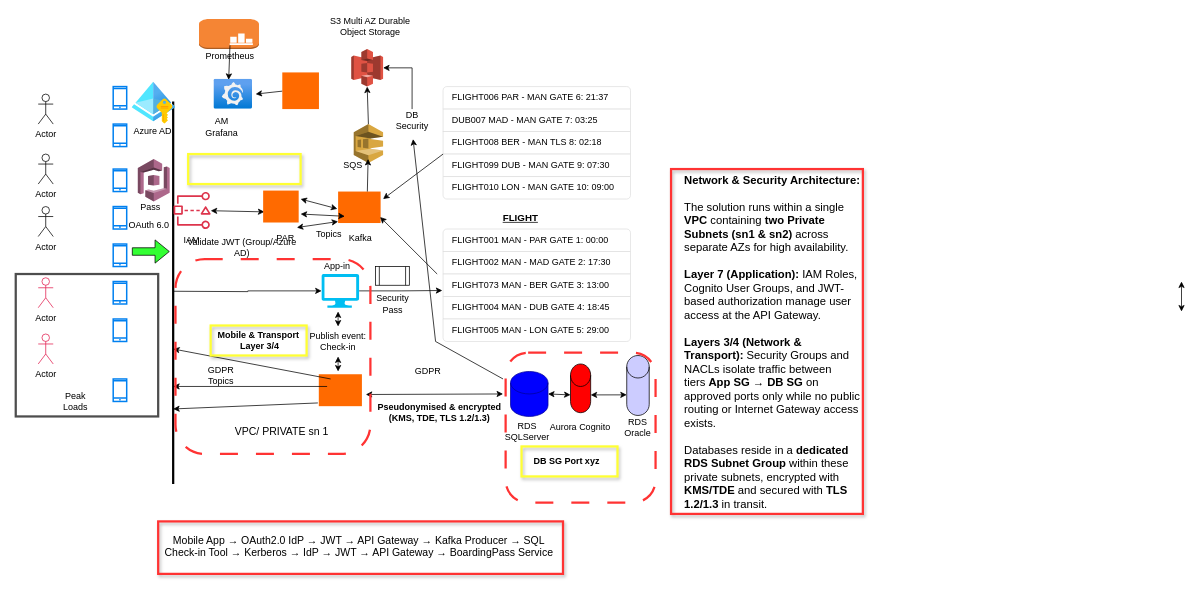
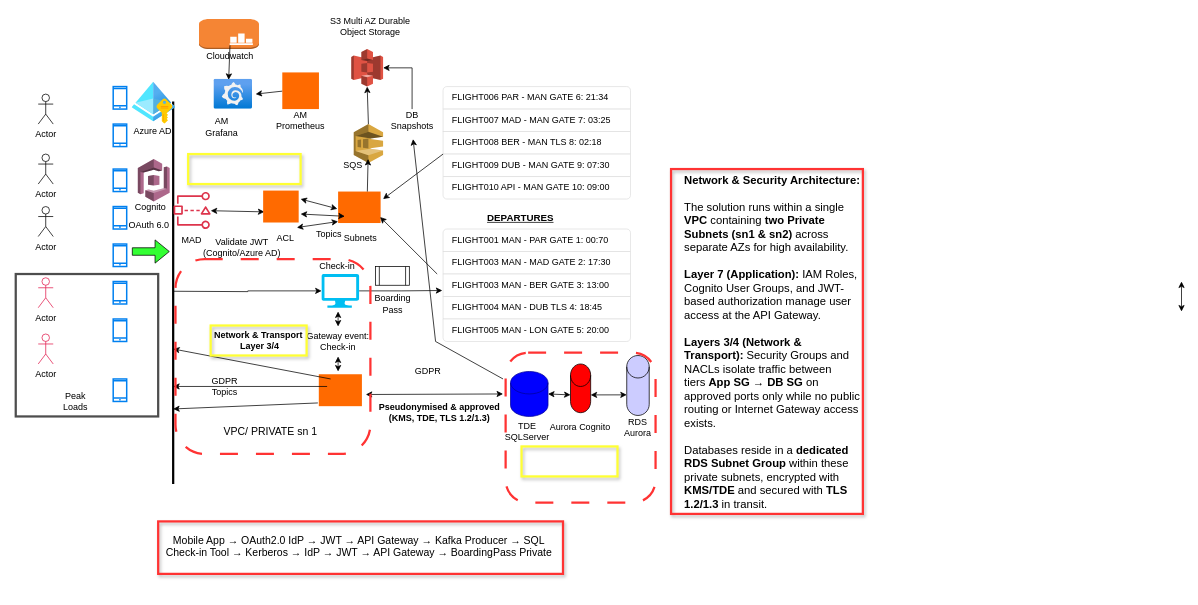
node "Prometheus": label "Prometheus" -> "Cloudwatch"
node "FLIGHT006 PAR - MAN GATE 6: 21:37": label "FLIGHT006 PAR - MAN GATE 6: 21:37" -> "FLIGHT006 PAR - MAN GATE 6: 21:34"
node "AM Prometheus": added
node "DB Security": label "DB Security" -> "DB Snapshots"
node "DUB007 MAD - MAN GATE 7: 03:25": label "DUB007 MAD - MAN GATE 7: 03:25" -> "FLIGHT007 MAD - MAN GATE 7: 03:25"
node "FLIGHT099 DUB - MAN GATE 9: 07:30": label "FLIGHT099 DUB - MAN GATE 9: 07:30" -> "FLIGHT009 DUB - MAN GATE 9: 07:30"
node "FLIGHT010 LON - MAN GATE 10: 09:00": label "FLIGHT010 LON - MAN GATE 10: 09:00" -> "FLIGHT010 API - MAN GATE 10: 09:00"
node "Pass": label "Pass" -> "Cognito"
node "FLIGHT": label "FLIGHT" -> "DEPARTURES"
node "PAR": label "PAR" -> "ACL"
node "Kafka": label "Kafka" -> "Subnets"
node "IAM": label "IAM" -> "MAD"
node "FLIGHT001 MAN - PAR GATE 1: 00:00": label "FLIGHT001 MAN - PAR GATE 1: 00:00" -> "FLIGHT001 MAN - PAR GATE 1: 00:70"
node "Validate JWT (Group/Azure AD)": label "Validate JWT (Group/Azure AD)" -> "Validate JWT (Cognito/Azure AD)"
node "FLIGHT002 MAN - MAD GATE 2: 17:30": label "FLIGHT002 MAN - MAD GATE 2: 17:30" -> "FLIGHT003 MAN - MAD GATE 2: 17:30"
node "App-in": label "App-in" -> "Check-in"
node "FLIGHT073 MAN - BER GATE 3: 13:00": label "FLIGHT073 MAN - BER GATE 3: 13:00" -> "FLIGHT003 MAN - BER GATE 3: 13:00"
node "Security Pass": label "Security Pass" -> "Boarding Pass"
node "FLIGHT004 MAN - DUB GATE 4: 18:45": label "FLIGHT004 MAN - DUB GATE 4: 18:45" -> "FLIGHT004 MAN - DUB TLS 4: 18:45"
node "FLIGHT005 MAN - LON GATE 5: 29:00": label "FLIGHT005 MAN - LON GATE 5: 29:00" -> "FLIGHT005 MAN - LON GATE 5: 20:00"
node "Mobile & Transport Layer 3/4": label "Mobile & Transport Layer 3/4" -> "Network & Transport Layer 3/4"
node "Publish event: Check-in": label "Publish event: Check-in" -> "Gateway event: Check-in"
node "GDPR Topics": moved (221, 375) -> (225, 387)
node "Pseudonymised & encrypted (KMS, TDE, TLS 1.2/1.3)": label "Pseudonymised & encrypted (KMS, TDE, TLS 1.2/1.3)" -> "Pseudonymised & approved (KMS, TDE, TLS 1.2/1.3)"
node "RDS Oracle": label "RDS Oracle" -> "RDS Aurora"
node "VPC/ PRIVATE sn 1": moved (282, 432) -> (270, 432)
node "RDS SQLServer": label "RDS SQLServer" -> "TDE SQLServer"
node "DB SG Port xyz": removed
node "Mobile App → OAuth2.0 IdP → JWT → API Gateway → Kafka Producer → SQL Check-in Tool → Kerberos → IdP → JWT → API Gateway → BoardingPass Service": label "Mobile App → OAuth2.0 IdP → JWT → API Gateway → Kafka Producer → SQL Check-in Tool → Kerberos → IdP → JWT → API Gateway → BoardingPass Service" -> "Mobile App → OAuth2.0 IdP → JWT → API Gateway → Kafka Producer → SQL Check-in Tool → Kerberos → IdP → JWT → API Gateway → BoardingPass Private"
